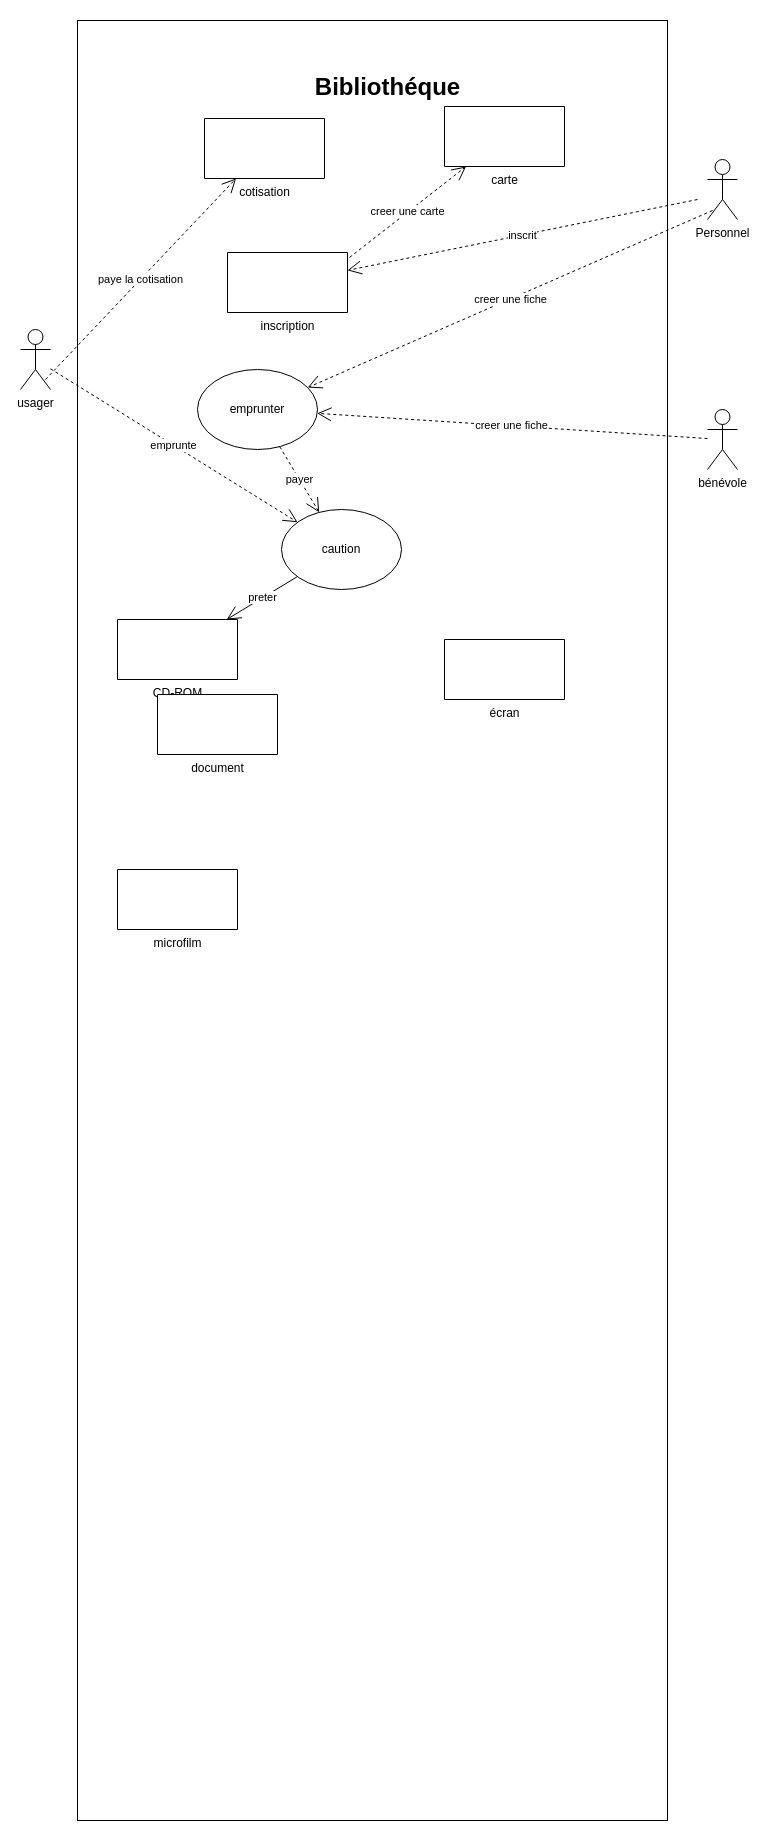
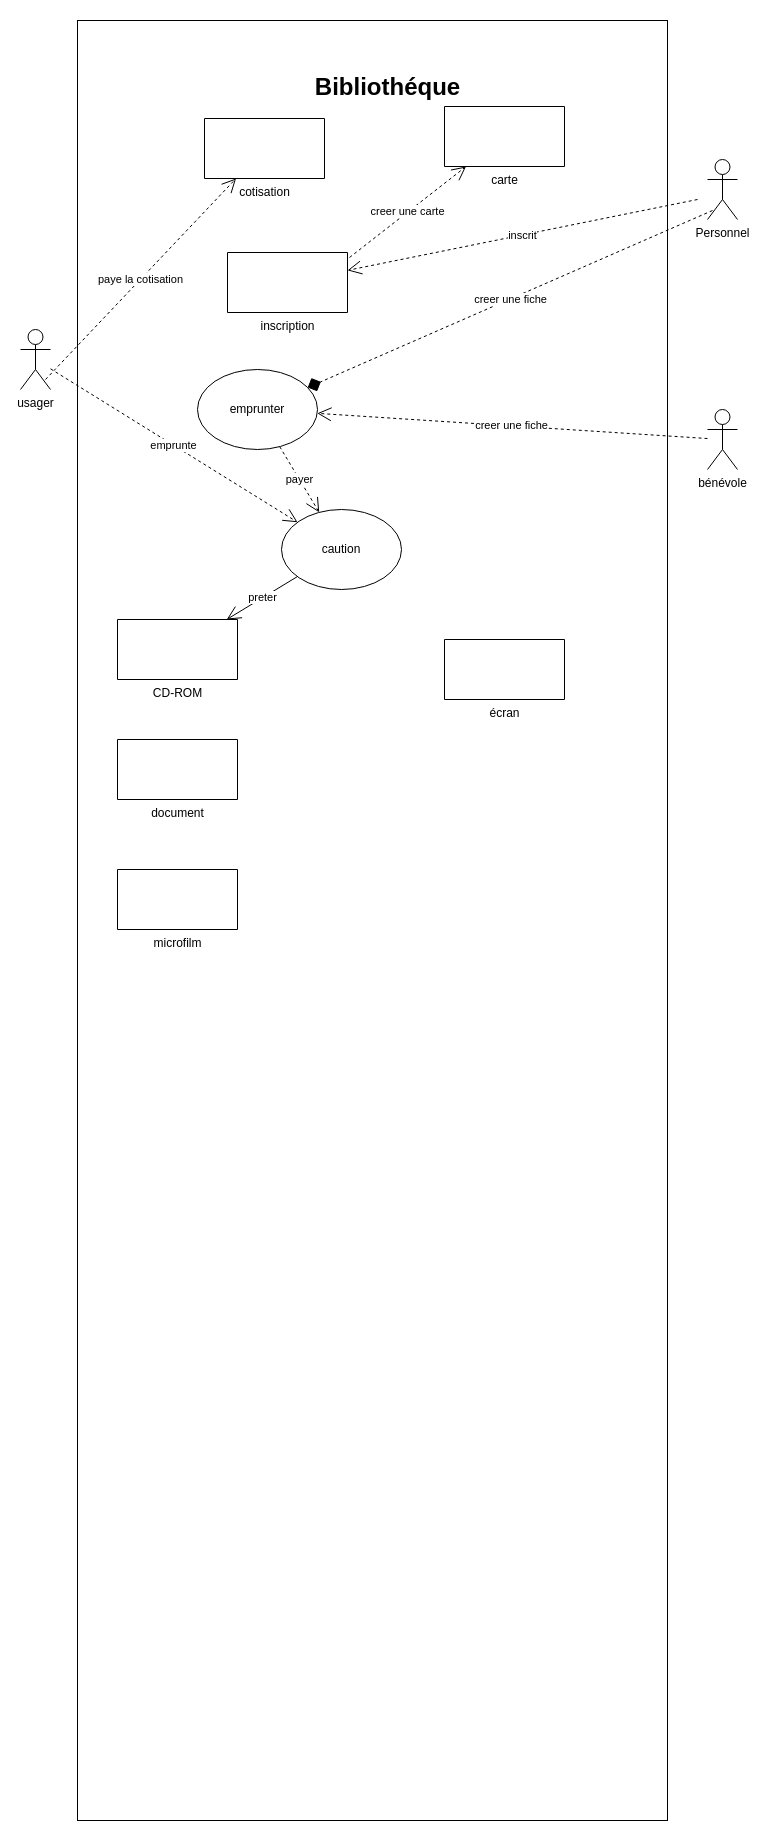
edge "Personnel" -> "emprunter": arrowhead open -> diamond
node "document": moved (218, 725) -> (178, 770)
